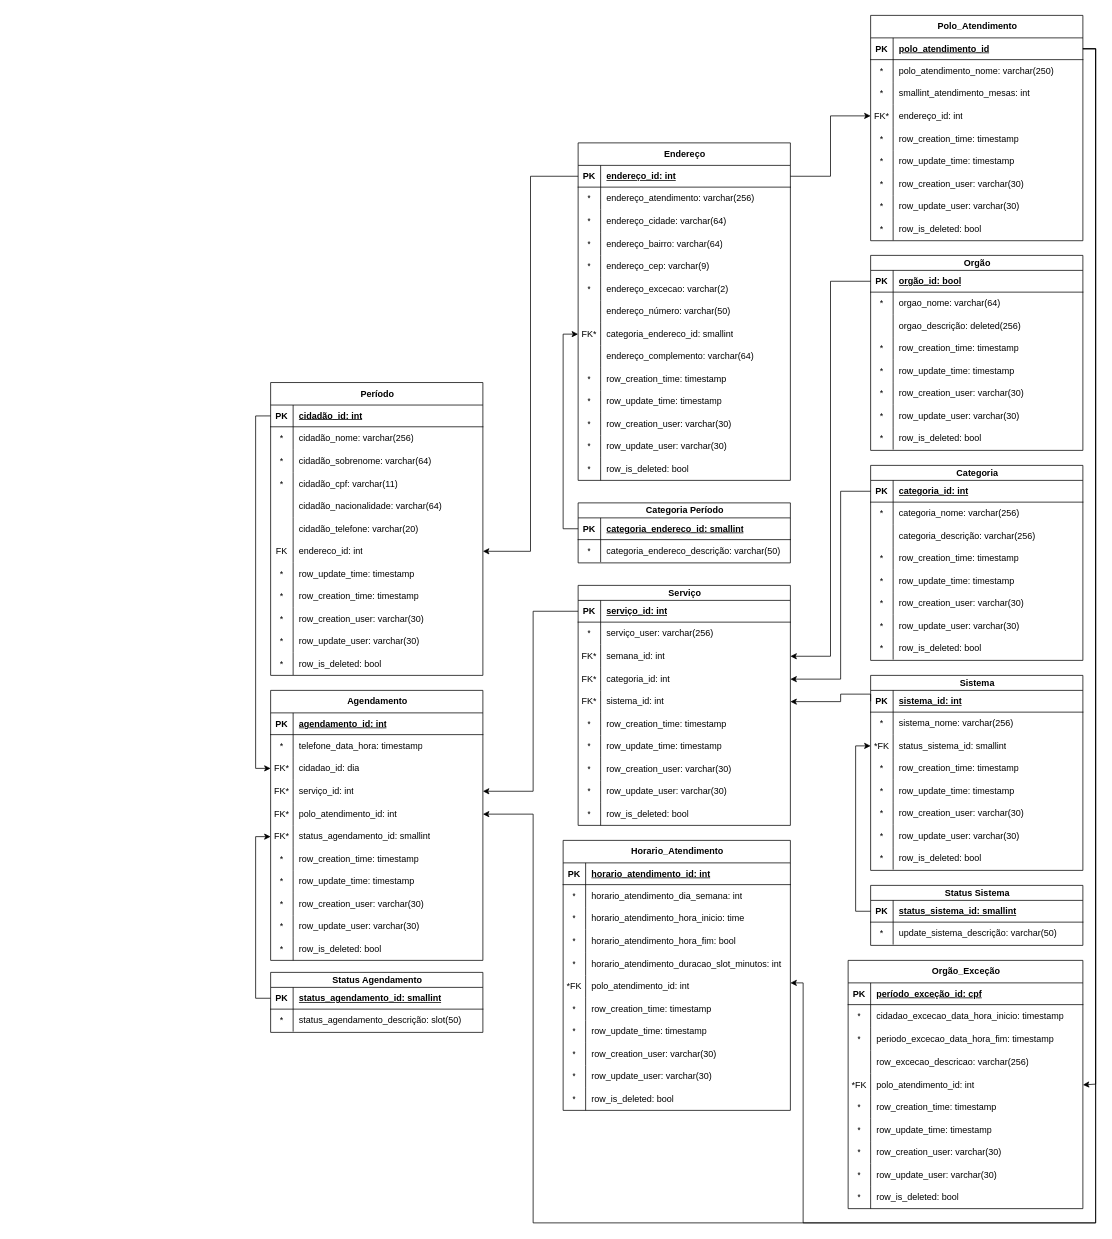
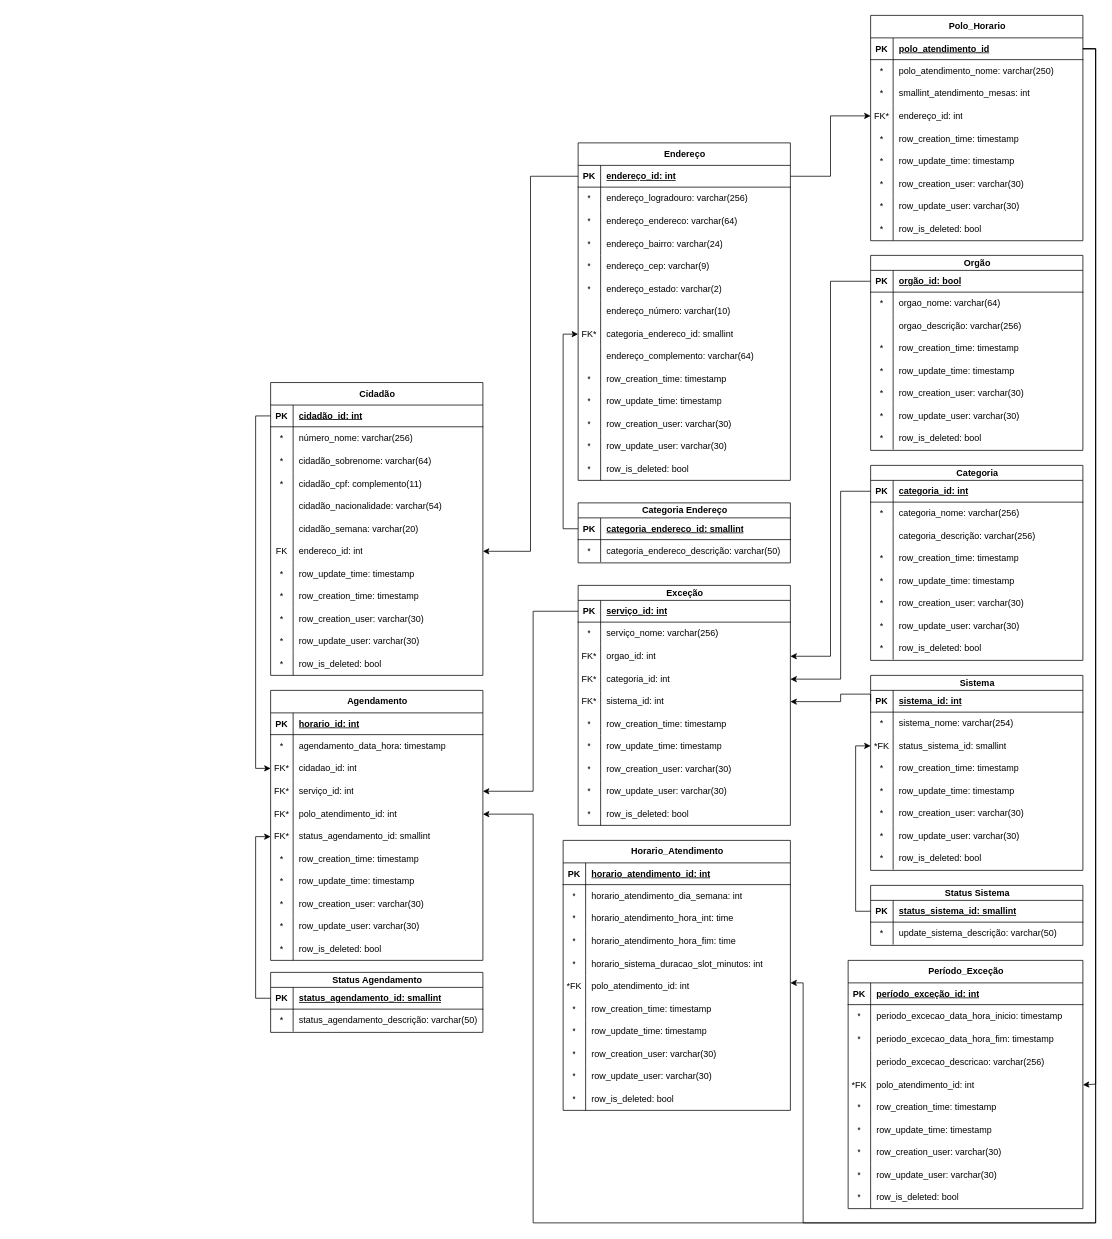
node "Polo_Atendimento": label "Polo_Atendimento" -> "Polo_Horario"
node "endereço_atendimento: varchar(256)": label "endereço_atendimento: varchar(256)" -> "endereço_logradouro: varchar(256)"
node "endereço_cidade: varchar(64)": label "endereço_cidade: varchar(64)" -> "endereço_endereco: varchar(64)"
node "endereço_bairro: varchar(64)": label "endereço_bairro: varchar(64)" -> "endereço_bairro: varchar(24)"
node "endereço_excecao: varchar(2)": label "endereço_excecao: varchar(2)" -> "endereço_estado: varchar(2)"
node "endereço_número: varchar(50)": label "endereço_número: varchar(50)" -> "endereço_número: varchar(10)"
node "orgao_descrição: deleted(256)": label "orgao_descrição: deleted(256)" -> "orgao_descrição: varchar(256)"
node "Período": label "Período" -> "Cidadão"
node "cidadão_nome: varchar(256)": label "cidadão_nome: varchar(256)" -> "número_nome: varchar(256)"
node "cidadão_cpf: varchar(11)": label "cidadão_cpf: varchar(11)" -> "cidadão_cpf: complemento(11)"
node "cidadão_nacionalidade: varchar(64)": label "cidadão_nacionalidade: varchar(64)" -> "cidadão_nacionalidade: varchar(54)"
node "Categoria Período": label "Categoria Período" -> "Categoria Endereço"
node "cidadão_telefone: varchar(20)": label "cidadão_telefone: varchar(20)" -> "cidadão_semana: varchar(20)"
node "Serviço": label "Serviço" -> "Exceção"
node "serviço_user: varchar(256)": label "serviço_user: varchar(256)" -> "serviço_nome: varchar(256)"
node "semana_id: int": label "semana_id: int" -> "orgao_id: int"
node "sistema_nome: varchar(256)": label "sistema_nome: varchar(256)" -> "sistema_nome: varchar(254)"
node "agendamento_id: int": label "agendamento_id: int" -> "horario_id: int"
node "telefone_data_hora: timestamp": label "telefone_data_hora: timestamp" -> "agendamento_data_hora: timestamp"
node "cidadao_id: dia": label "cidadao_id: dia" -> "cidadao_id: int"
node "horario_atendimento_hora_inicio: time": label "horario_atendimento_hora_inicio: time" -> "horario_atendimento_hora_int: time"
node "horario_atendimento_hora_fim: bool": label "horario_atendimento_hora_fim: bool" -> "horario_atendimento_hora_fim: time"
node "horario_atendimento_duracao_slot_minutos: int": label "horario_atendimento_duracao_slot_minutos: int" -> "horario_sistema_duracao_slot_minutos: int"
node "Orgão_Exceção": label "Orgão_Exceção" -> "Período_Exceção"
node "período_exceção_id: cpf": label "período_exceção_id: cpf" -> "período_exceção_id: int"
node "cidadao_excecao_data_hora_inicio: timestamp": label "cidadao_excecao_data_hora_inicio: timestamp" -> "periodo_excecao_data_hora_inicio: timestamp"
node "status_agendamento_descrição: slot(50)": label "status_agendamento_descrição: slot(50)" -> "status_agendamento_descrição: varchar(50)"
node "row_excecao_descricao: varchar(256)": label "row_excecao_descricao: varchar(256)" -> "periodo_excecao_descricao: varchar(256)"
